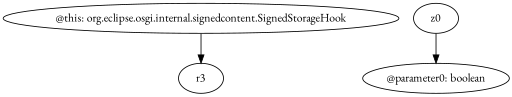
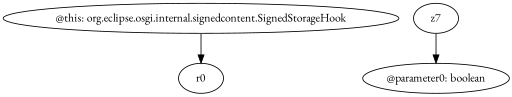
node "z0": label "z0" -> "z7"
node "r3": label "r3" -> "r0"
